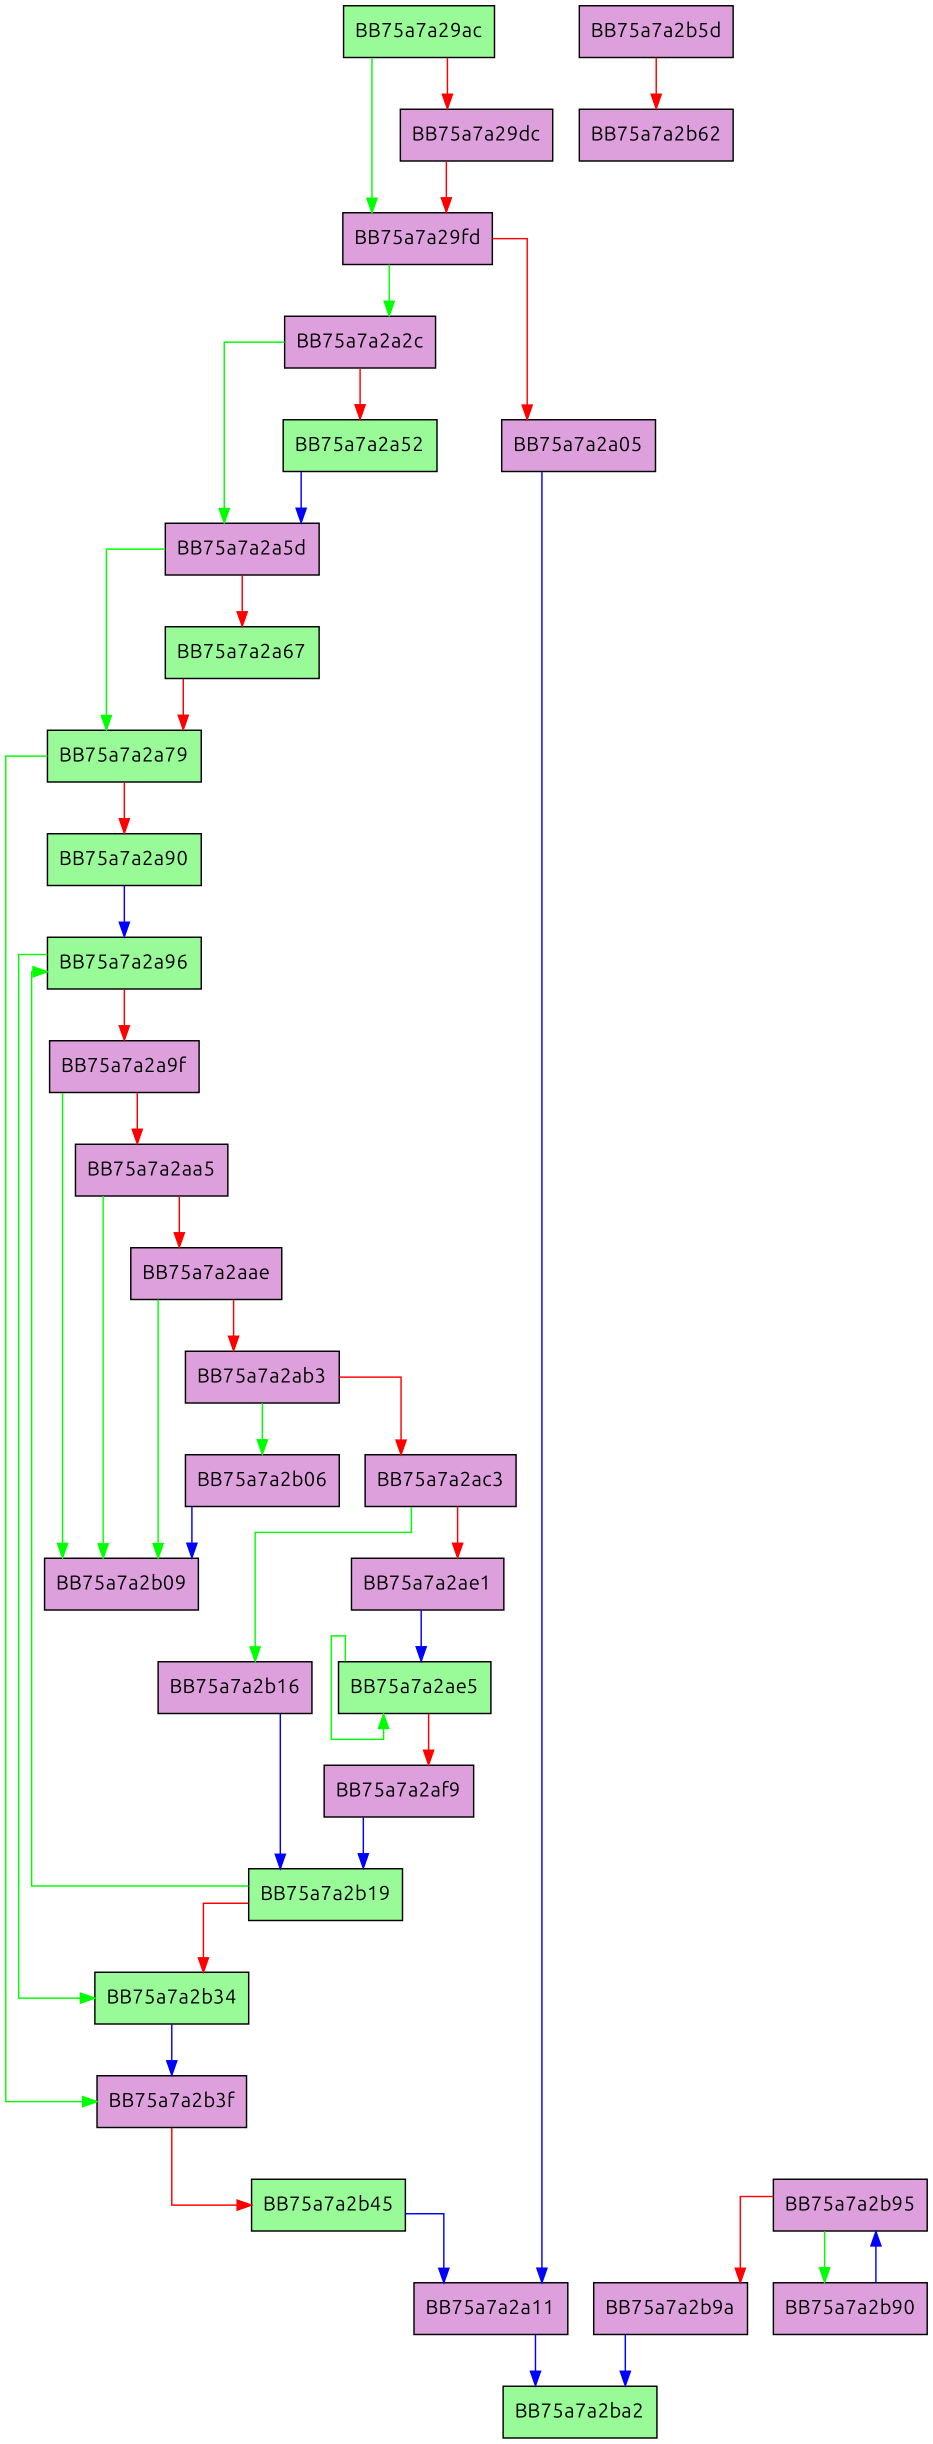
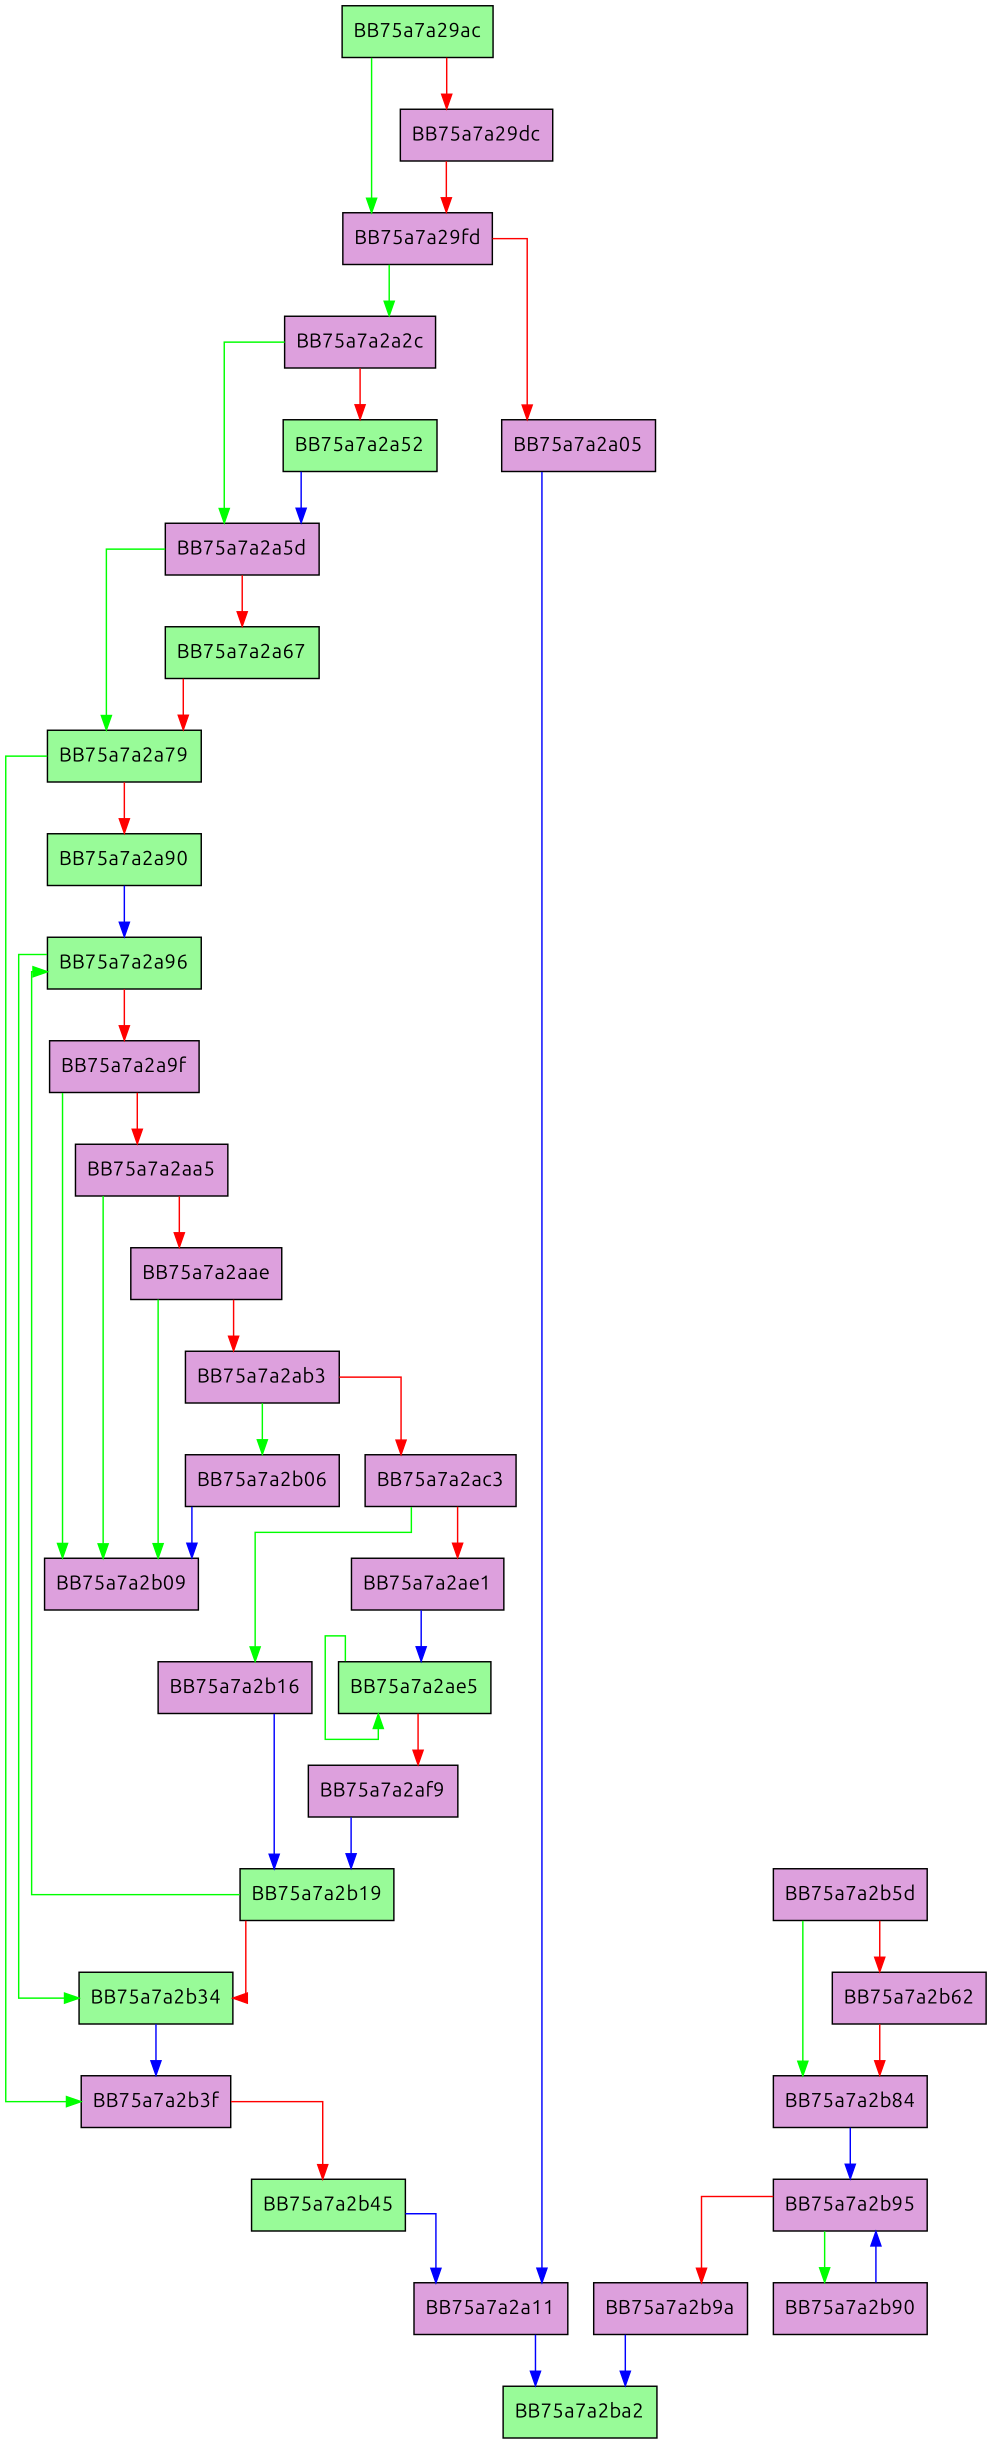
node "BB75a7a2b84": added
